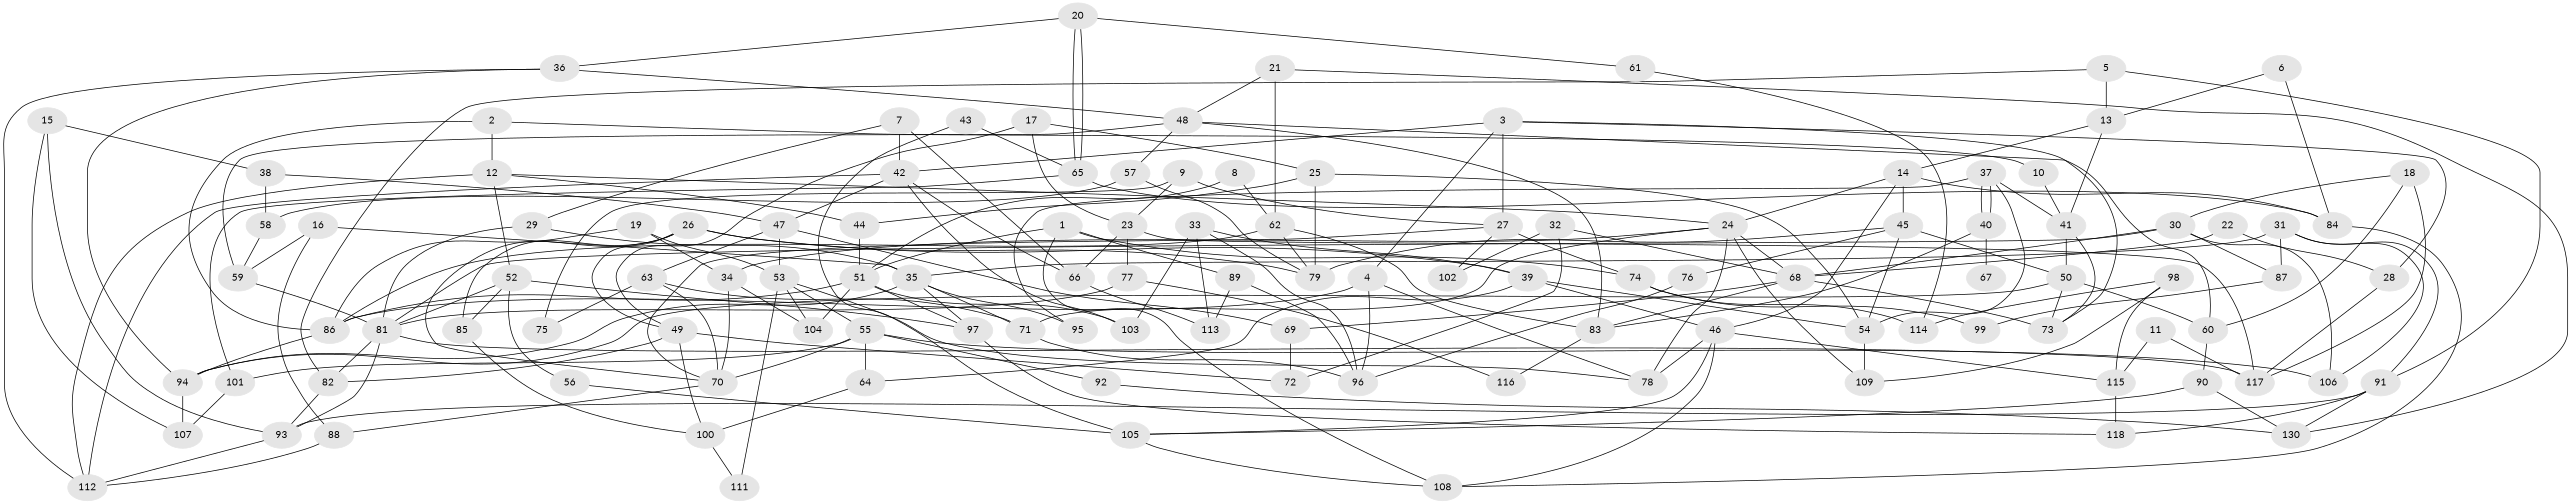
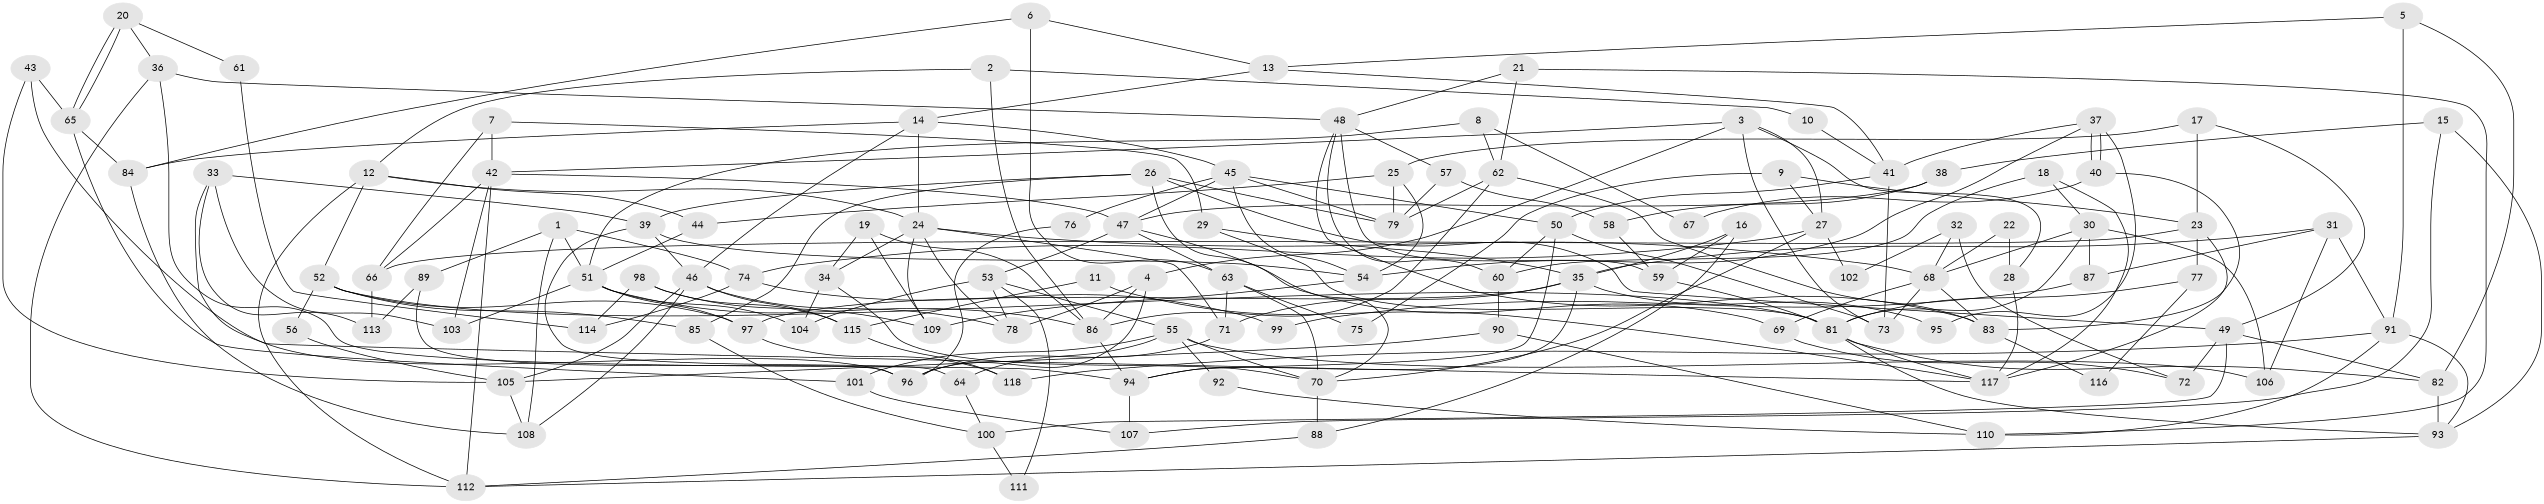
edge "8" -- "67": added
edge "45" -- "47": added
edge "6" -- "63": added
edge "19" -- "53": now "19" -- "109"
edge "43" -- "117": added
node "130": label "130" -> "110"
